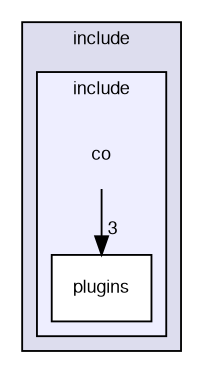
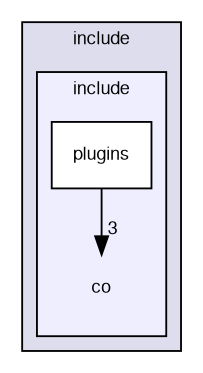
edge "co" -> "plugins": reversed
